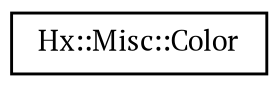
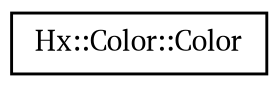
node "Hx::Misc::Color": label "Hx::Misc::Color" -> "Hx::Color::Color"
